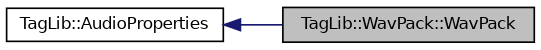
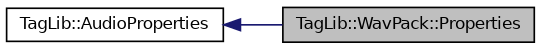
node "TagLib::WavPack::WavPack": label "TagLib::WavPack::WavPack" -> "TagLib::WavPack::Properties"
